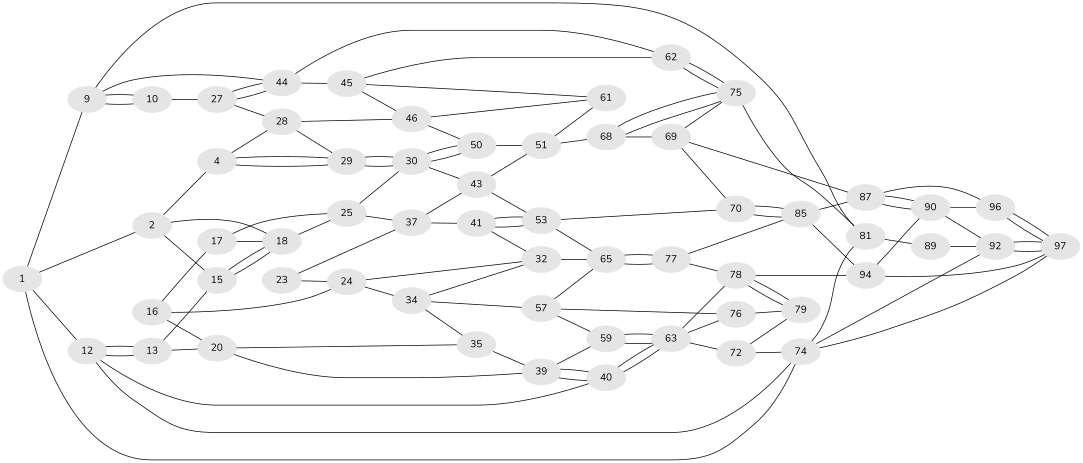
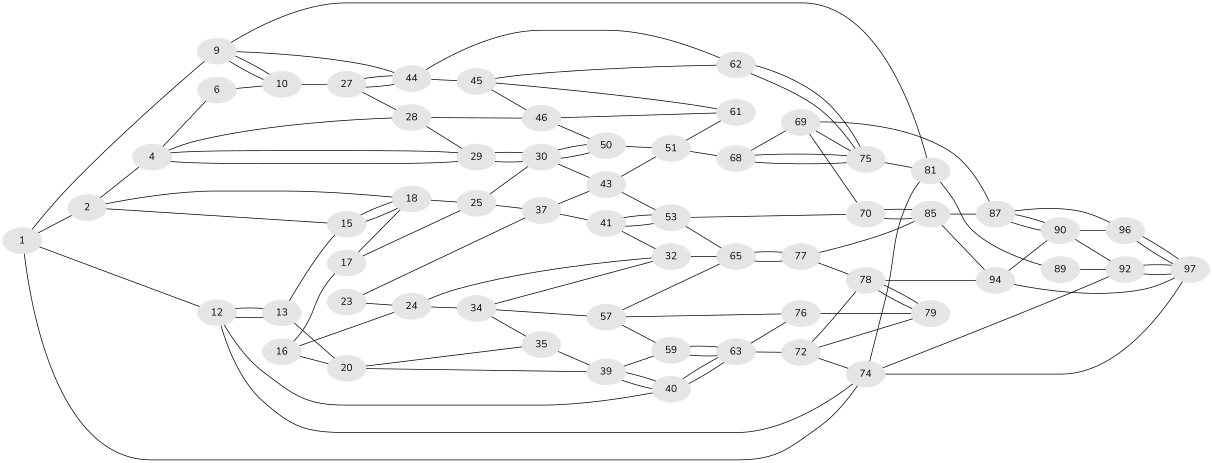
node "6": added
edge "78" -- "63": now "78" -- "72"
